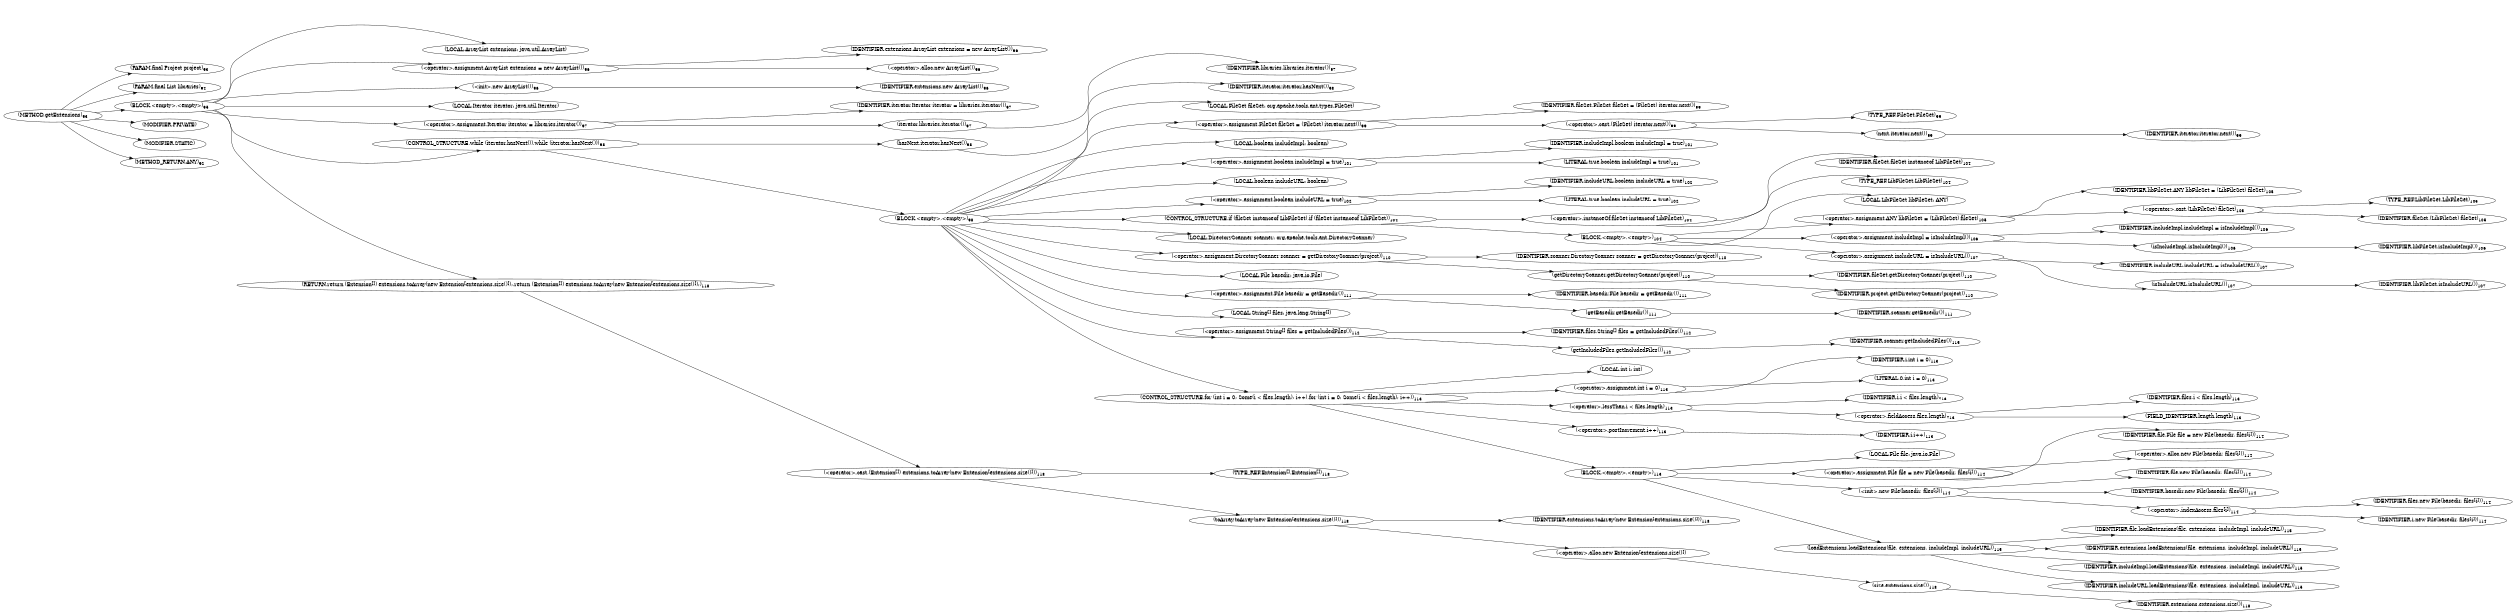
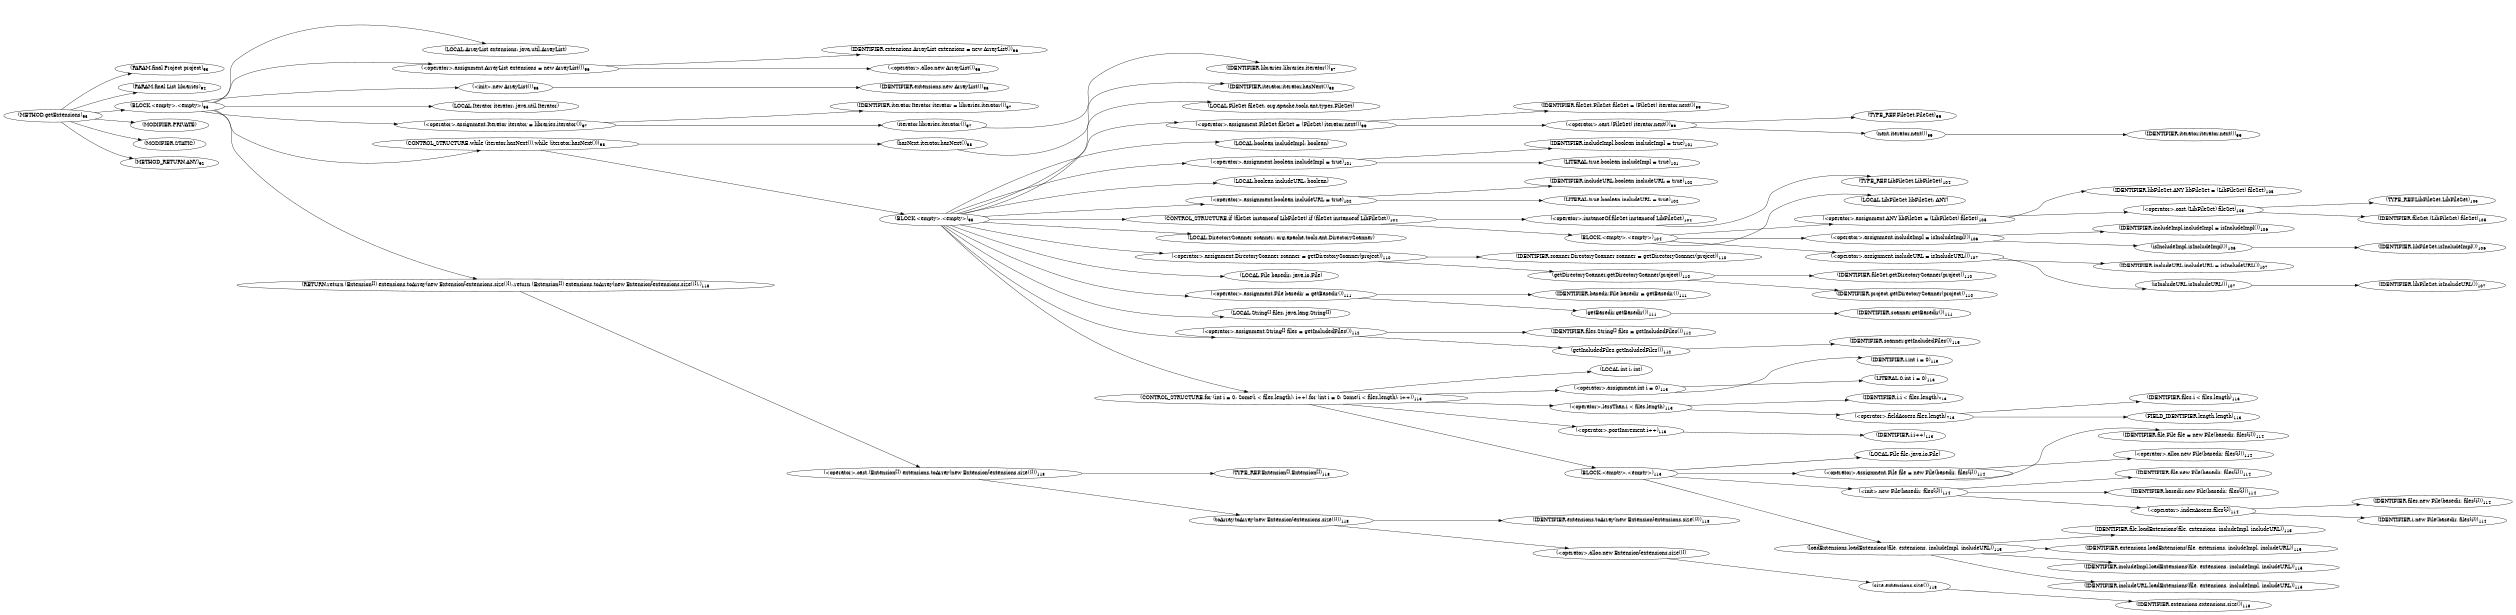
node "(IDENTIFIER,fileSet,fileSet instanceof LibFileSet)": removed
